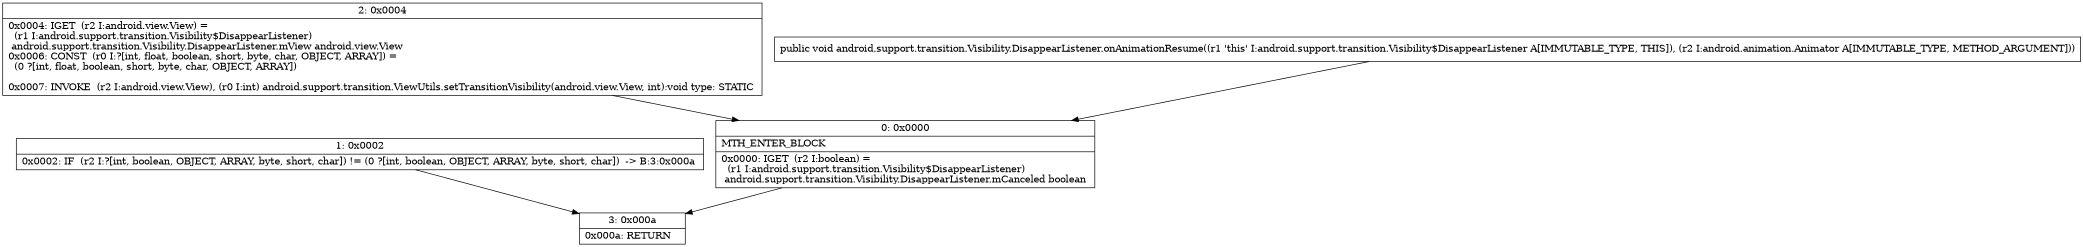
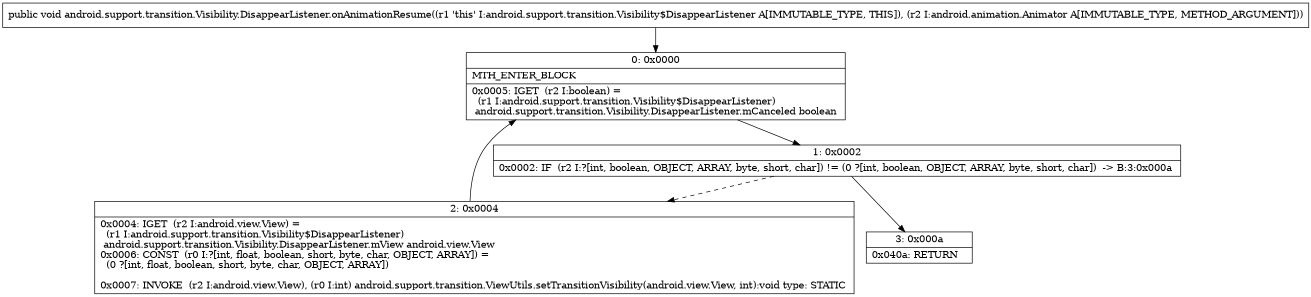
node "0: 0x0000": text "0x0000: IGET  (r2 I:boolean) =" -> "0x0005: IGET  (r2 I:boolean) ="
edge "1: 0x0002" -> "2: 0x0004": added
edge "0: 0x0000" -> "3: 0x000a": now "0: 0x0000" -> "1: 0x0002"
node "3: 0x000a": text "0x000a: RETURN" -> "0x040a: RETURN"
